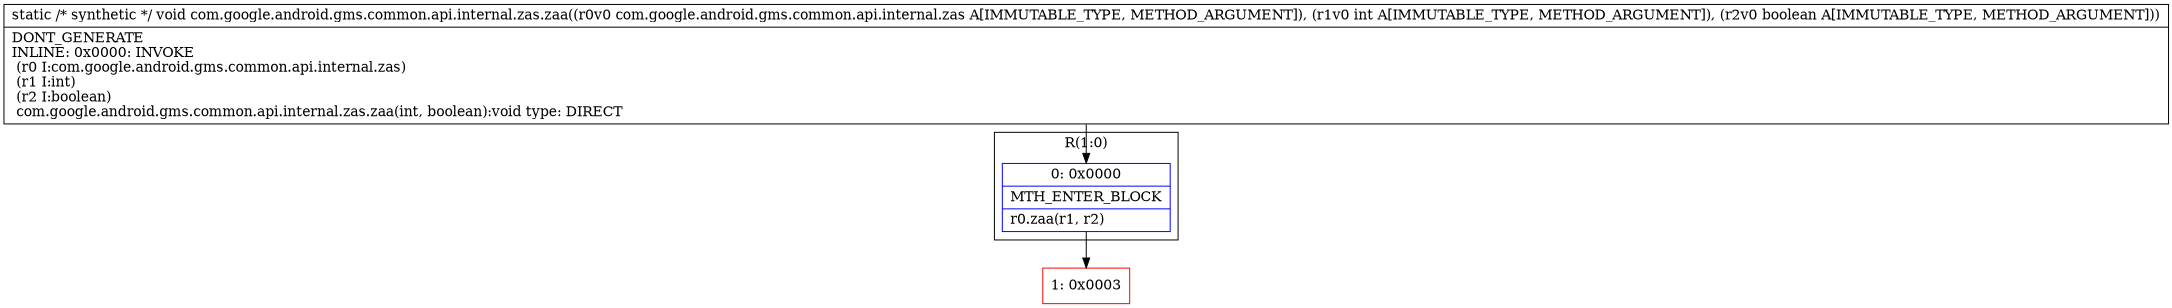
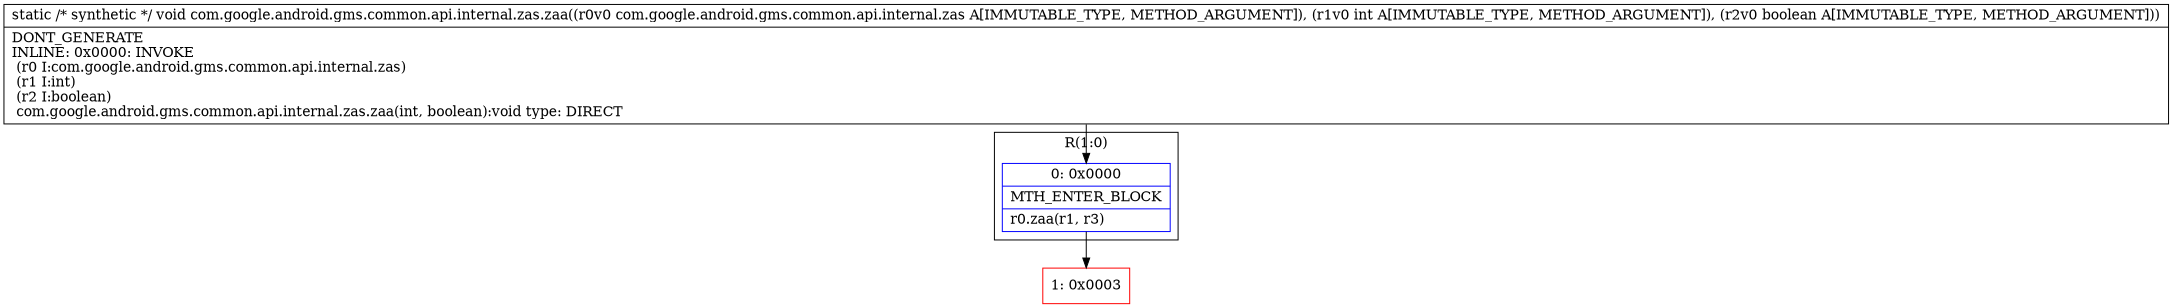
node "0: 0x0000": text "r0.zaa(r1, r2)" -> "r0.zaa(r1, r3)"
